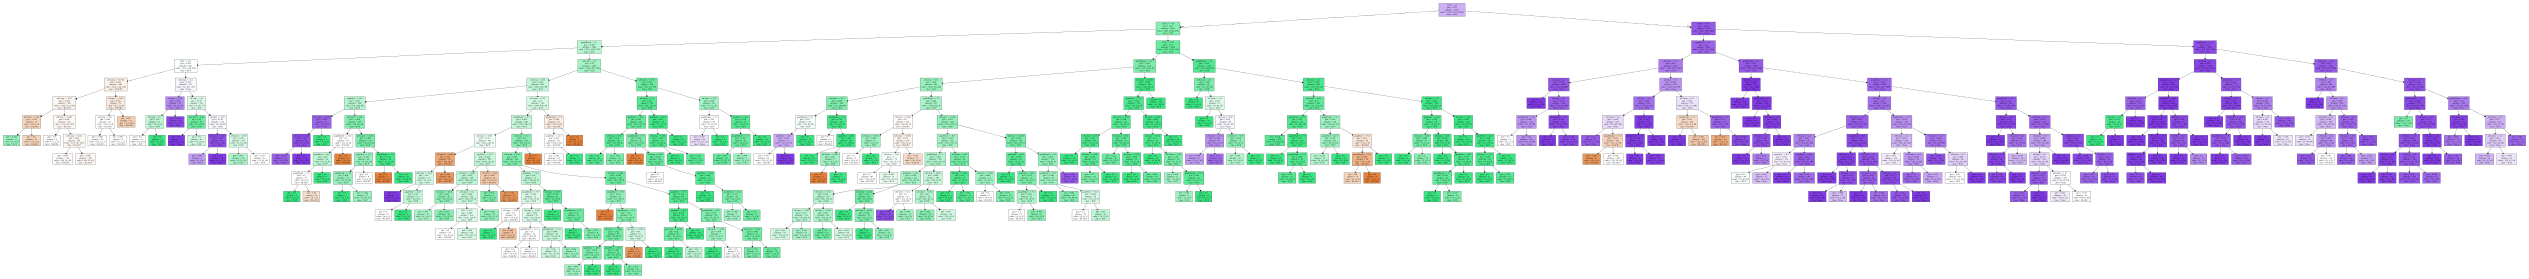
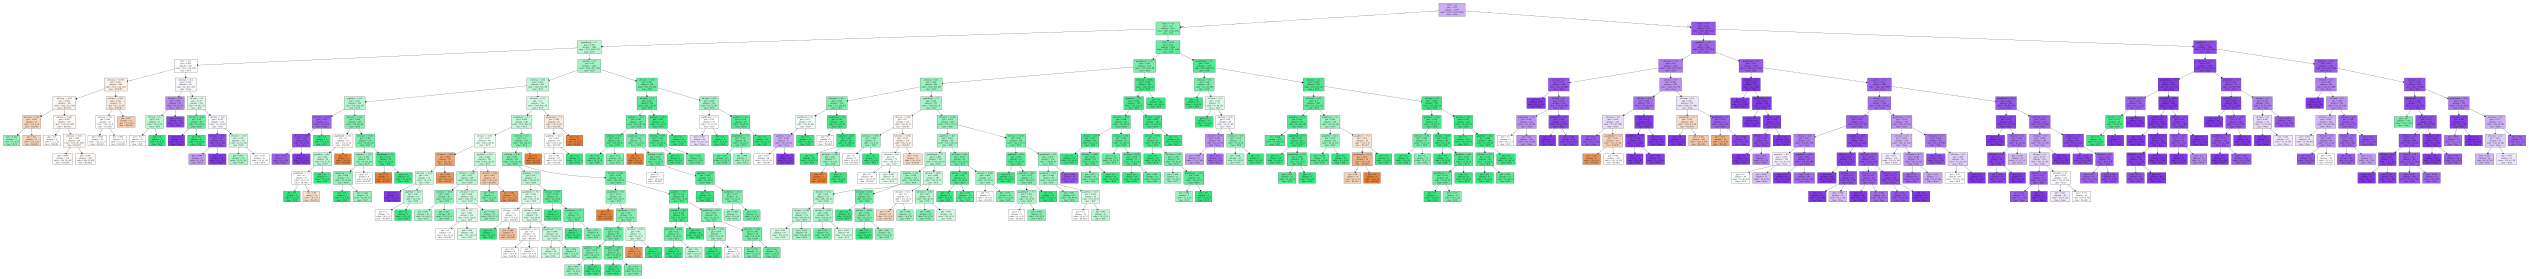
node "samples = 0.0 samples = 138 value = [0, 138, 0] class = DCP": label "samples = 0.0 samples = 138 value = [0, 138, 0] class = DCP" -> "gini = 0.0 samples = 138 value = [0, 138, 0] class = DCP"
node "gini = 0.0 samples = 24 value = [0, 24, 0] class = DCP": fillcolor #d1f9e2 -> #39e581
node "gini = 0.554 samples = 76 value = [8, 44, 24] class = DCP": fillcolor #b3f5cf -> #50e890
node "gini = 0.637 samples = 102 value = [38, 20, 44] class = None": label "gini = 0.637 samples = 102 value = [38, 20, 44] class = None" -> "gini = 0.637 samples = 102 value = [38, 20, 44] nbproc = None"
node "gini = 0.26 samples = 26 value = [0, 4, 22] sdComm = None": label "gini = 0.26 samples = 26 value = [0, 4, 22] sdComm = None" -> "gini = 0.26 samples = 26 value = [0, 4, 22] class = None"
node "gini = 0.48 samples = 20 value = [12, 8, 0] class = DLS/DC": fillcolor #8e4de8 -> #f6d5bd
